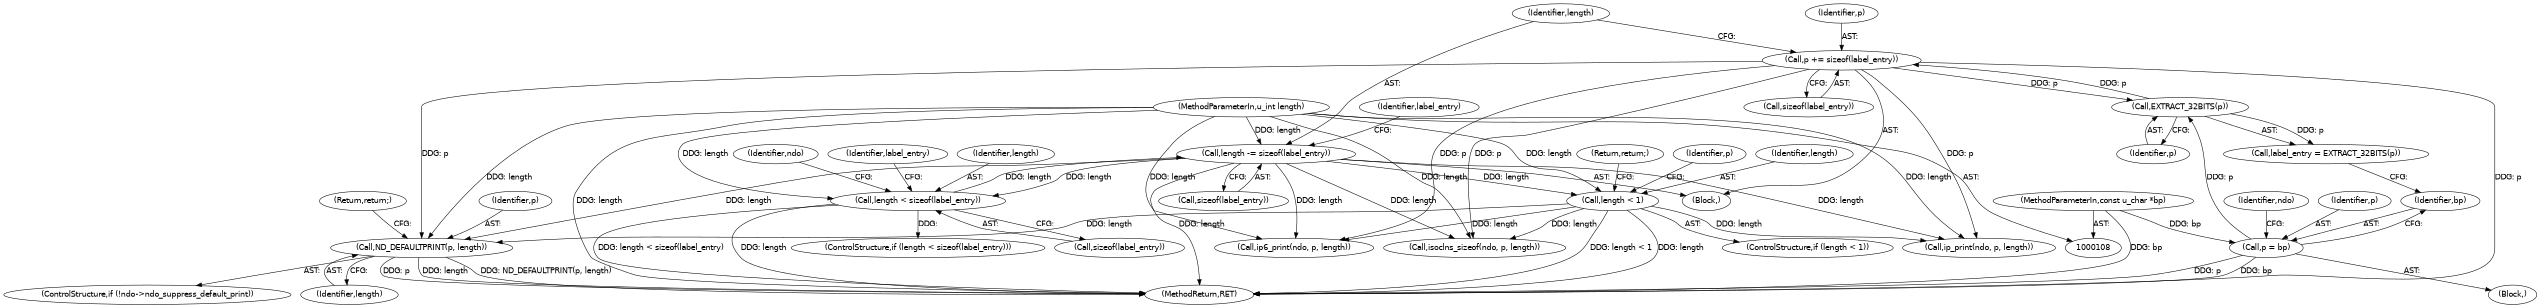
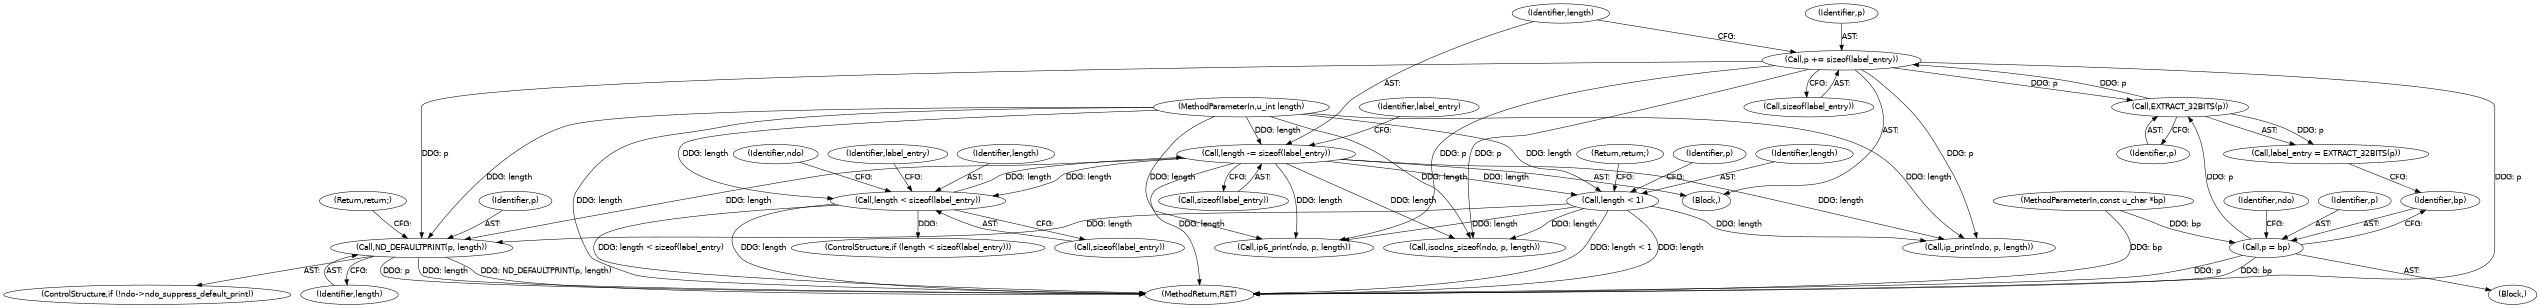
node "(ControlStructure,if (length < 1))": removed
node "1000108": removed
